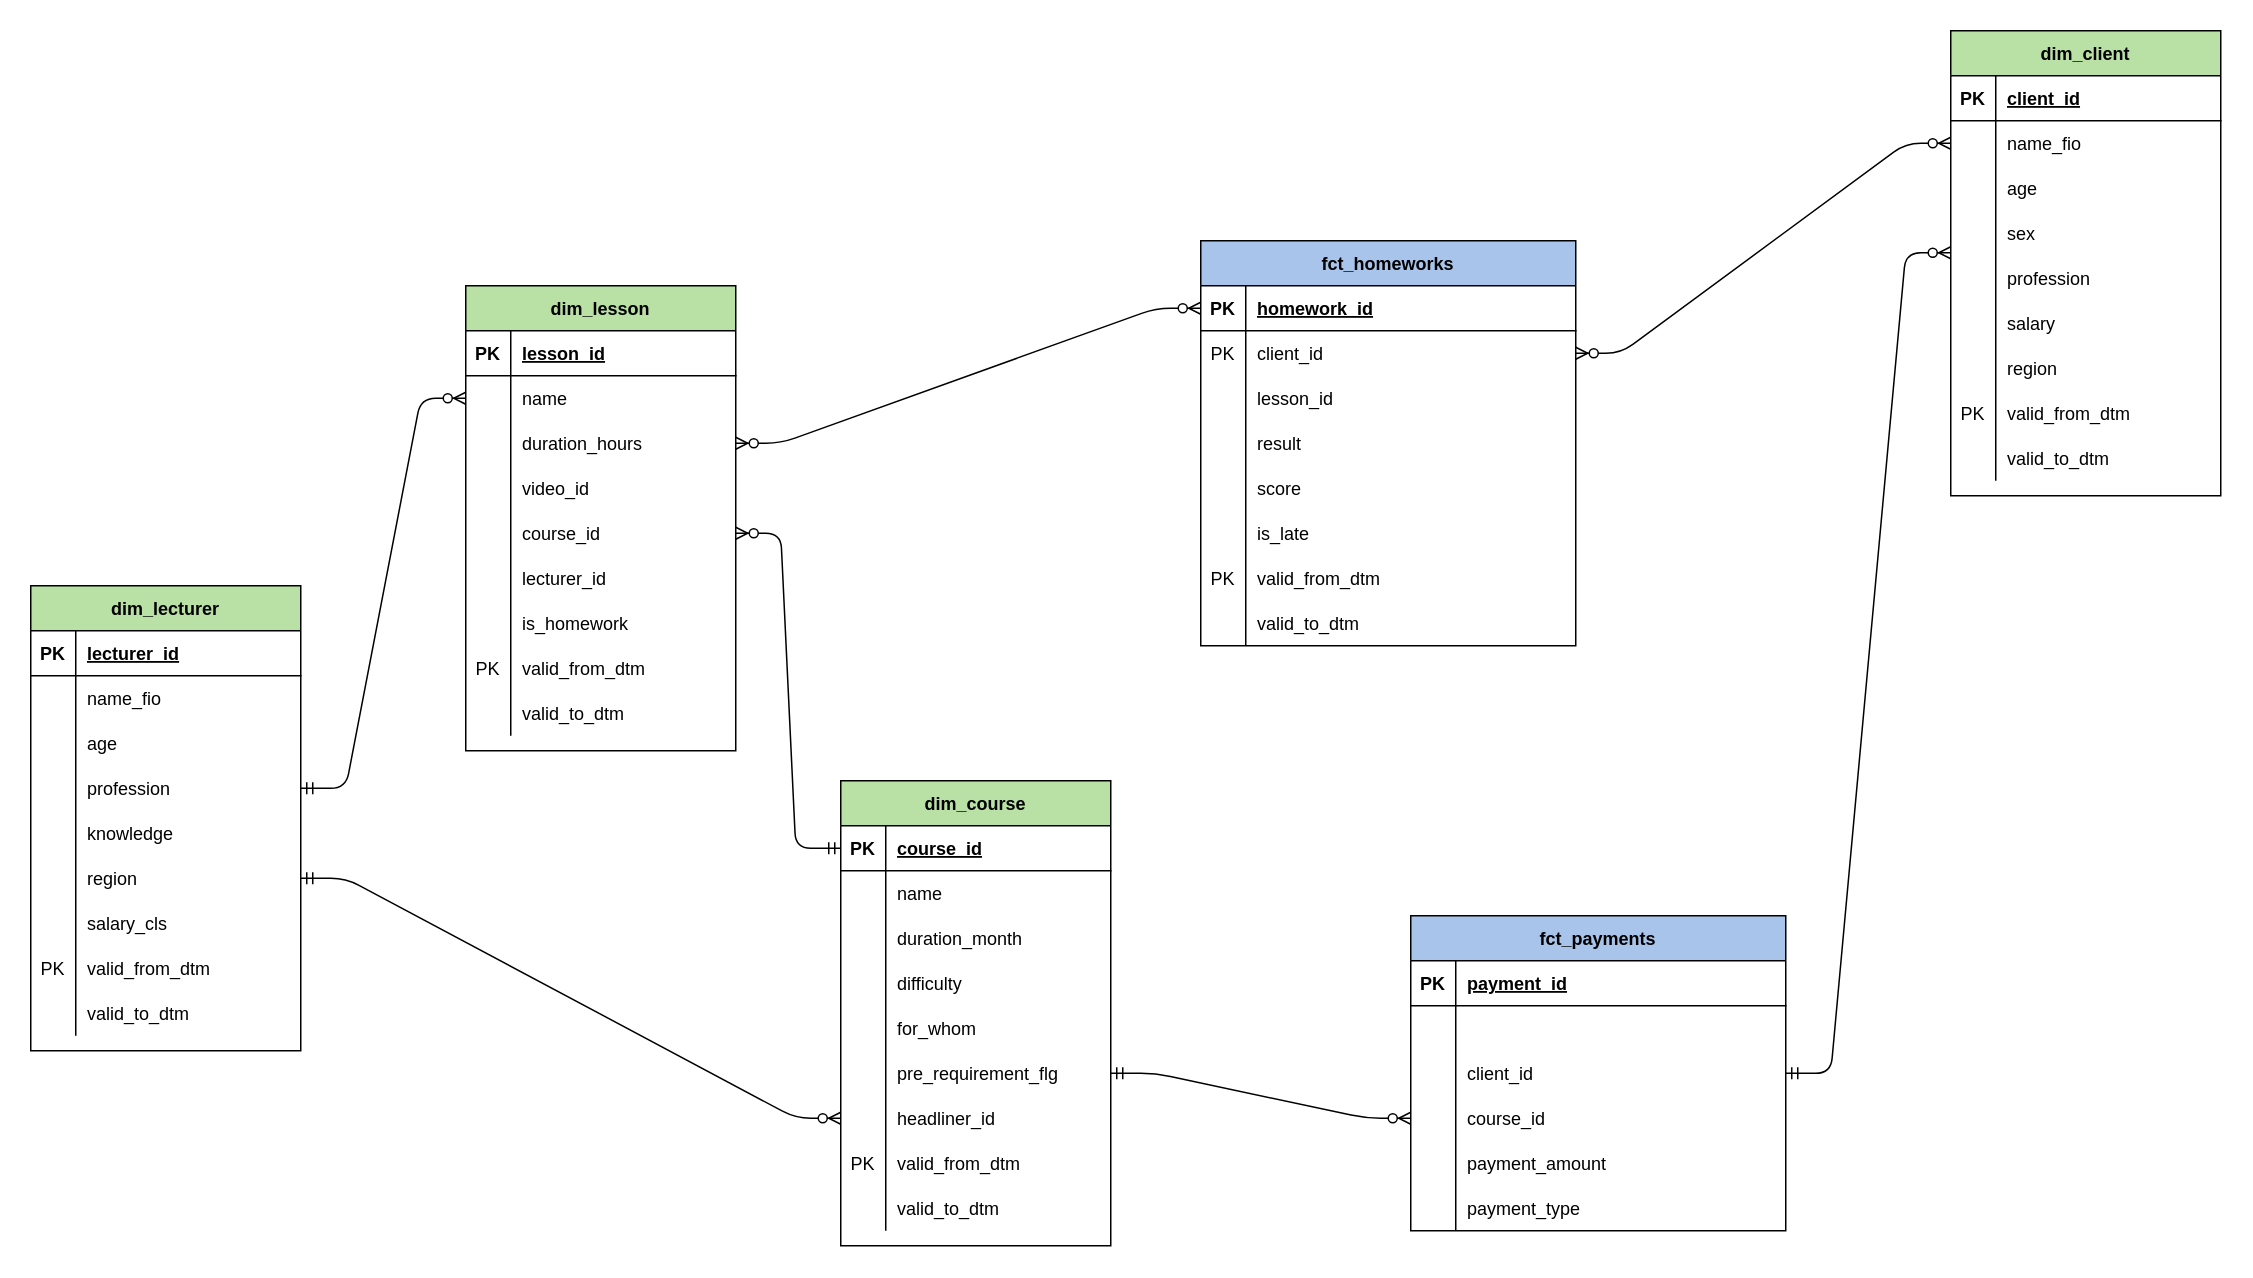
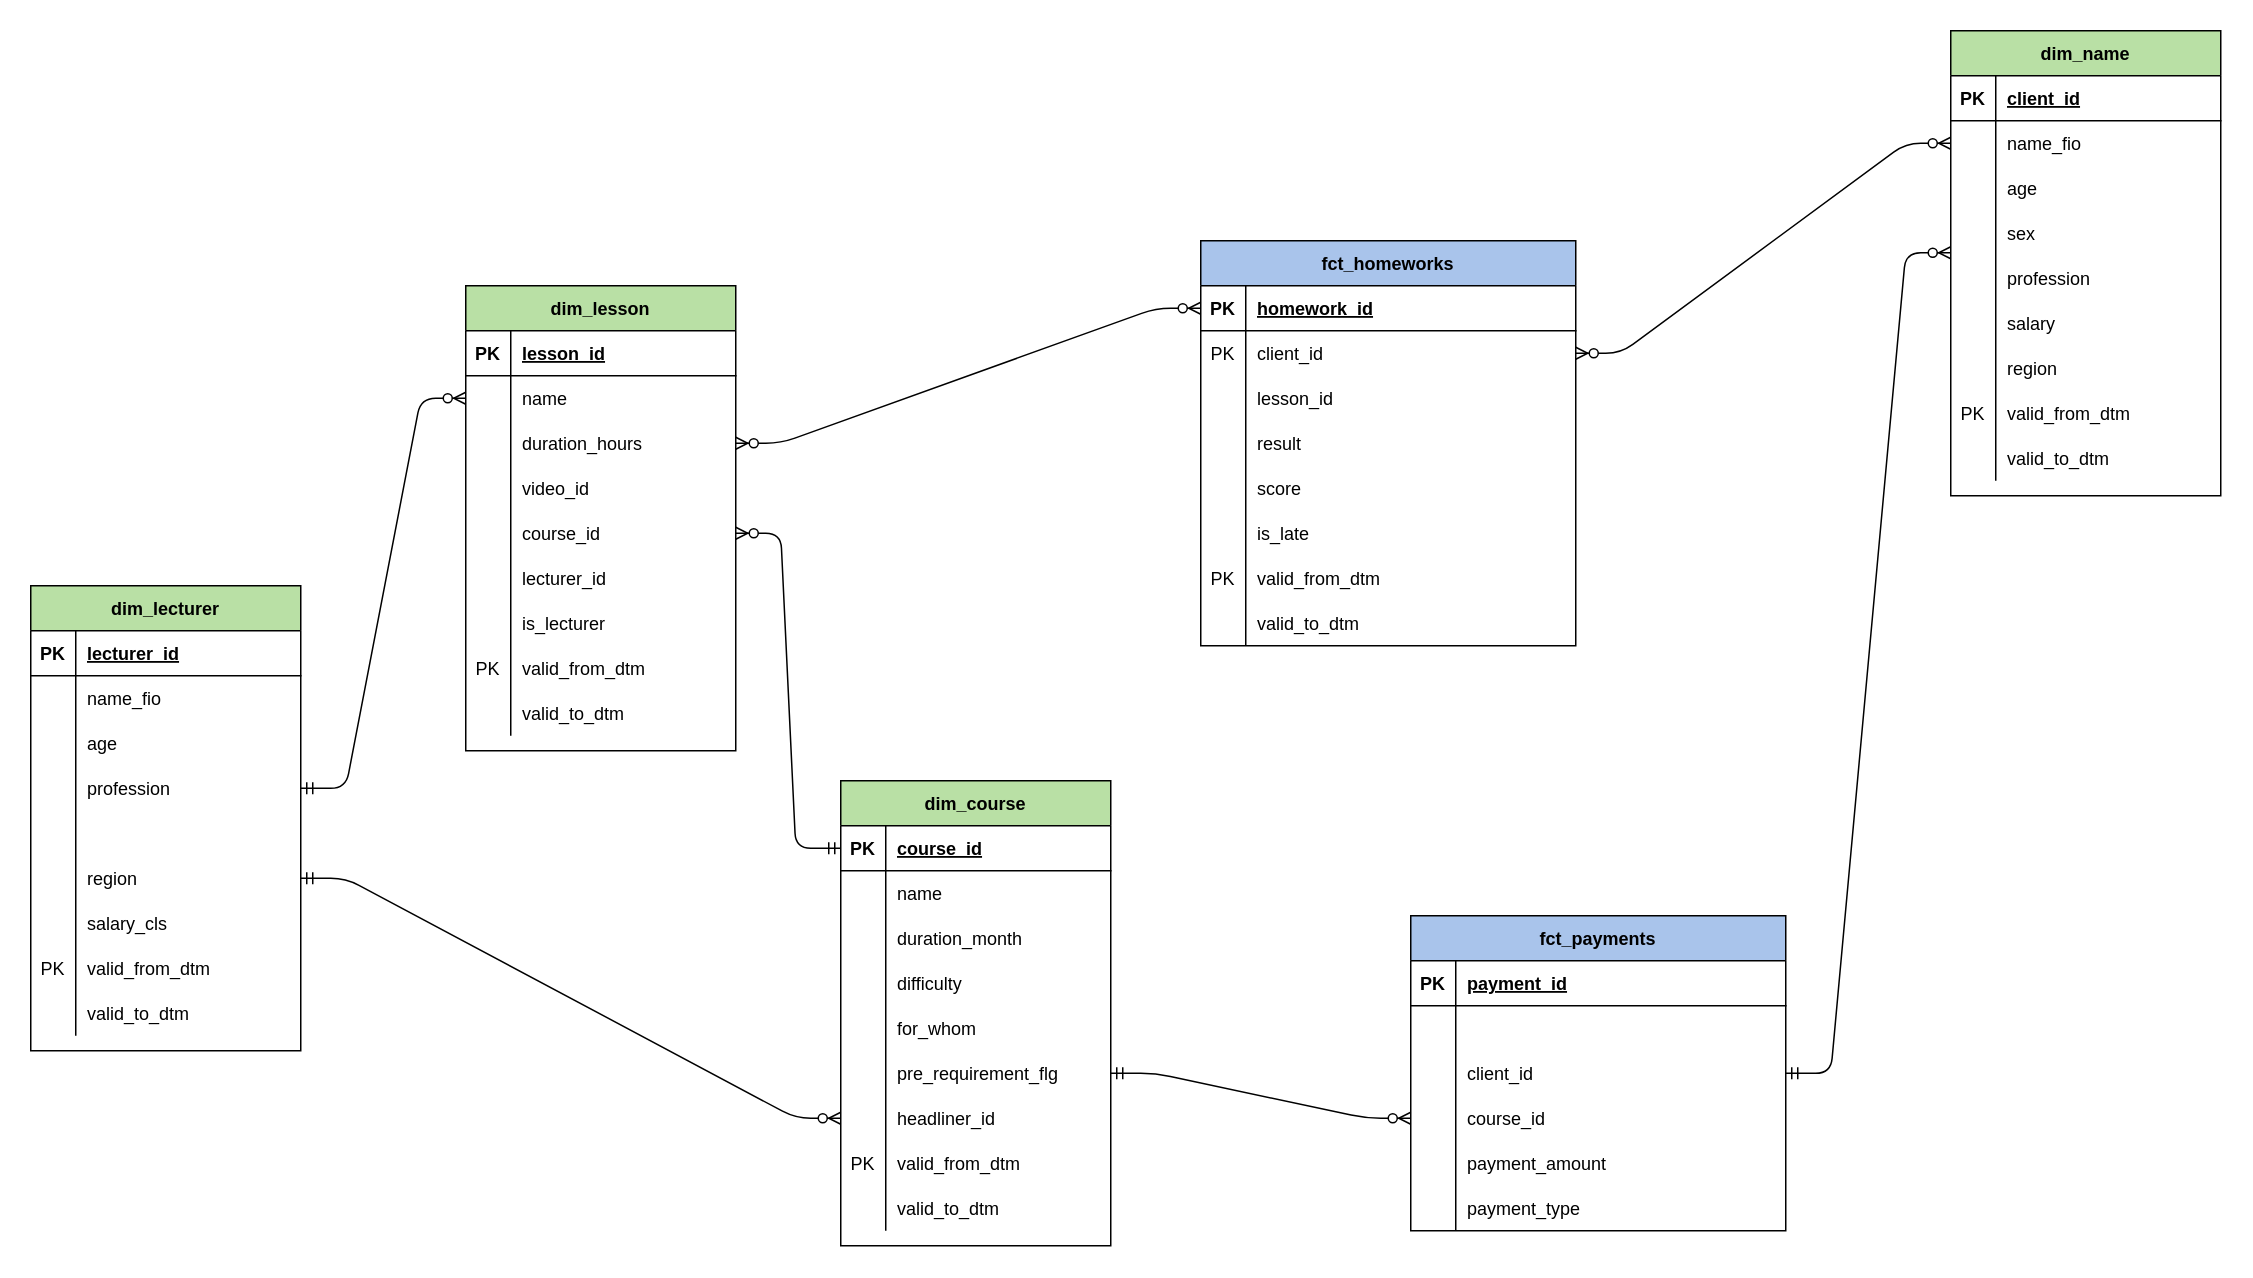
node "dim_client": label "dim_client" -> "dim_name"
node "is_homework": label "is_homework" -> "is_lecturer"
node "knowledge": removed
